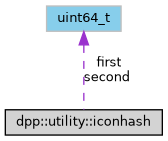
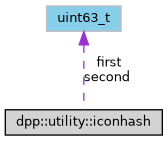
node "uint64_t": label "uint64_t" -> "uint63_t"
